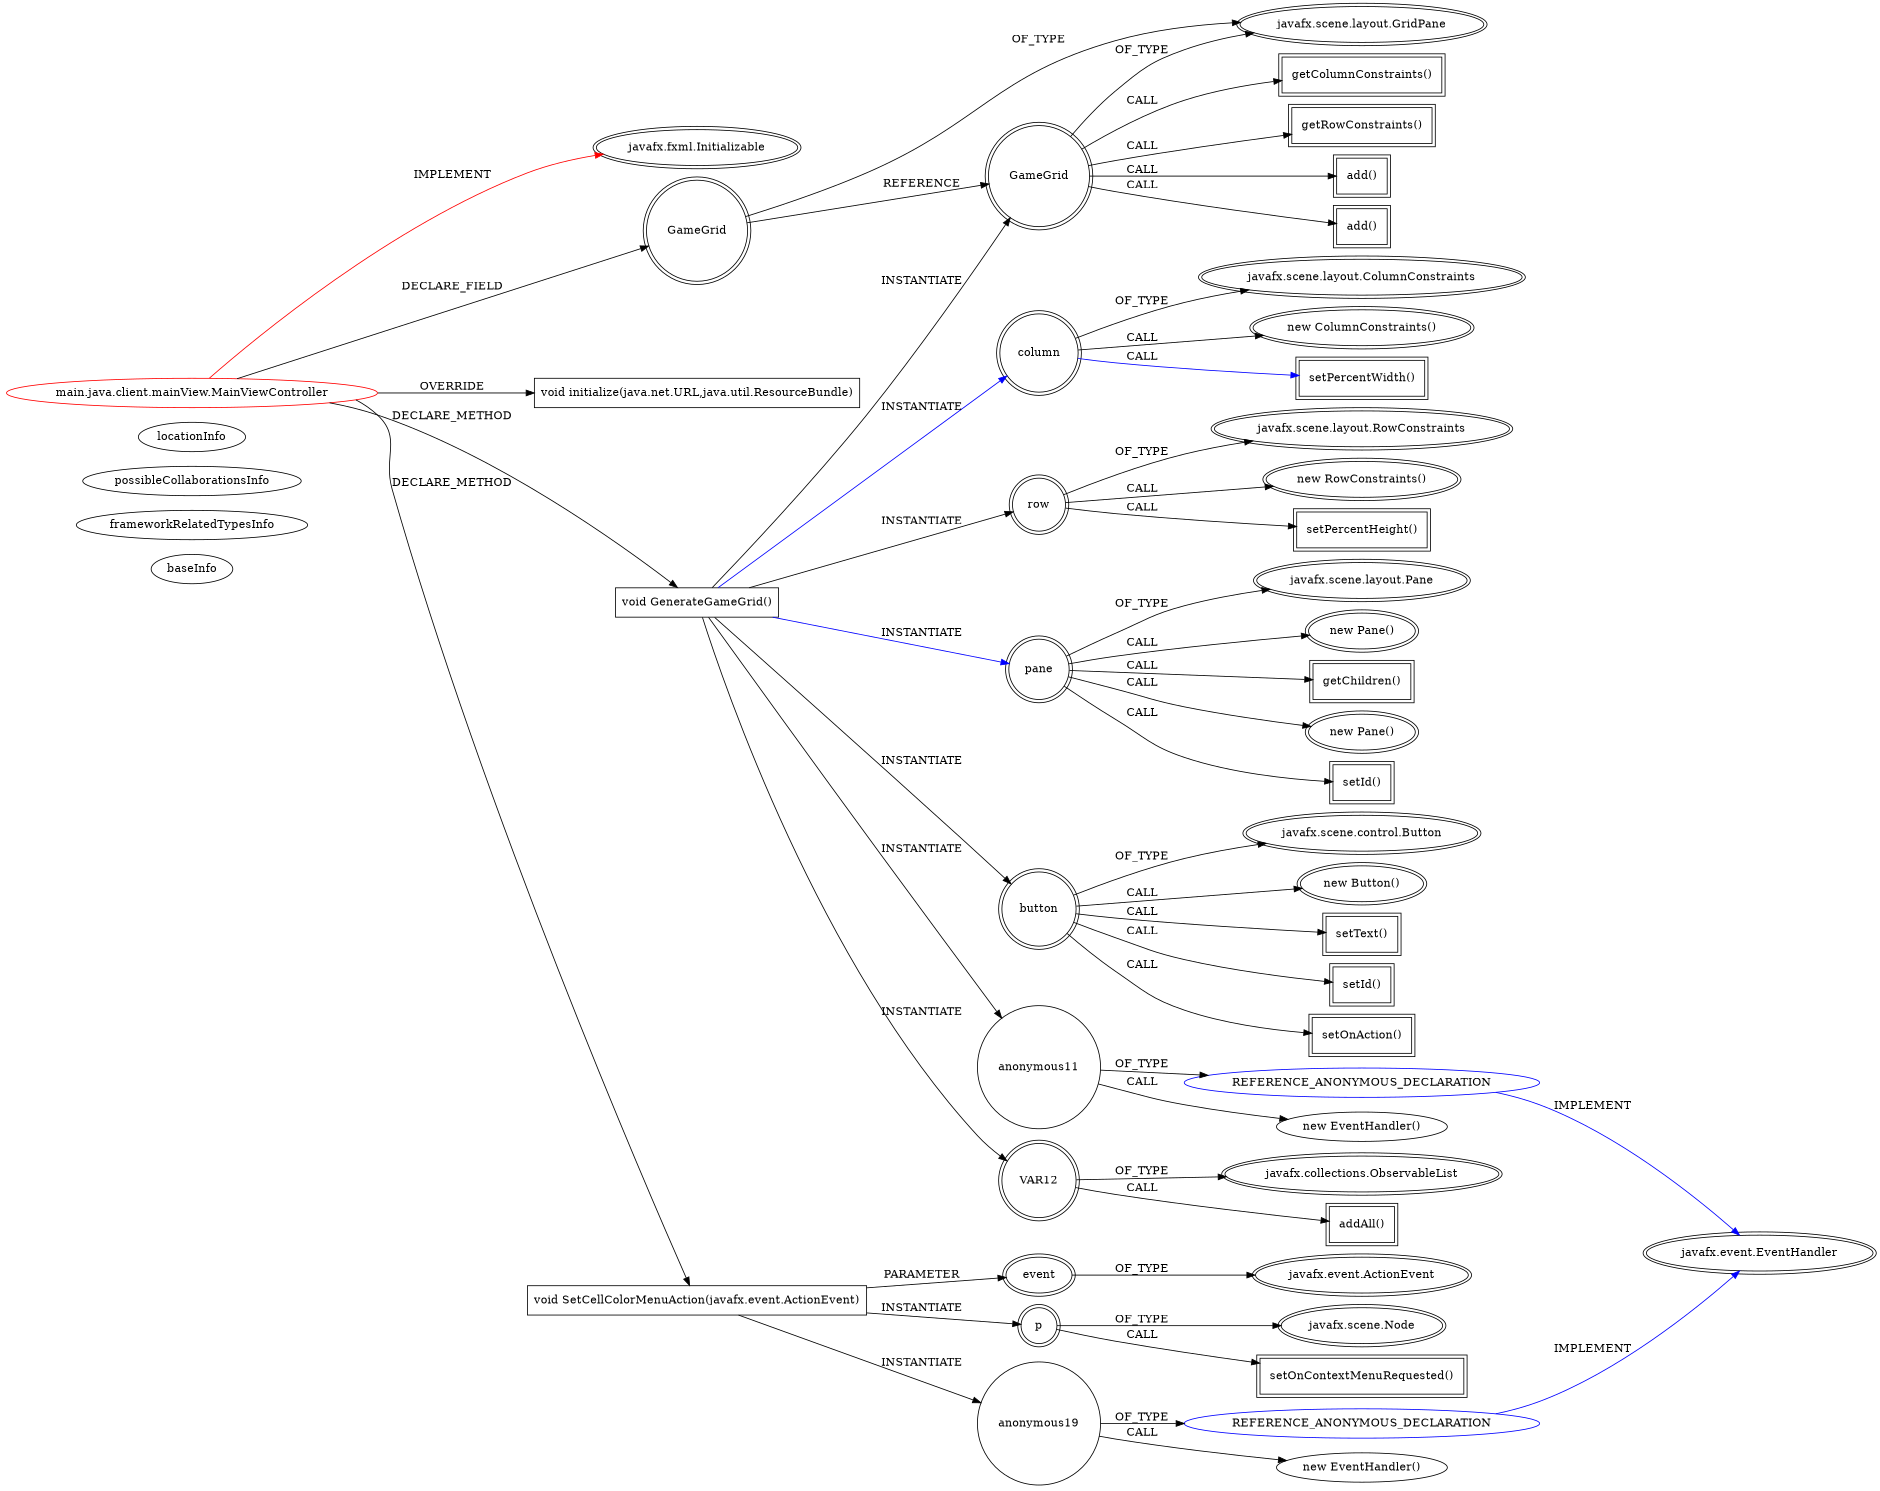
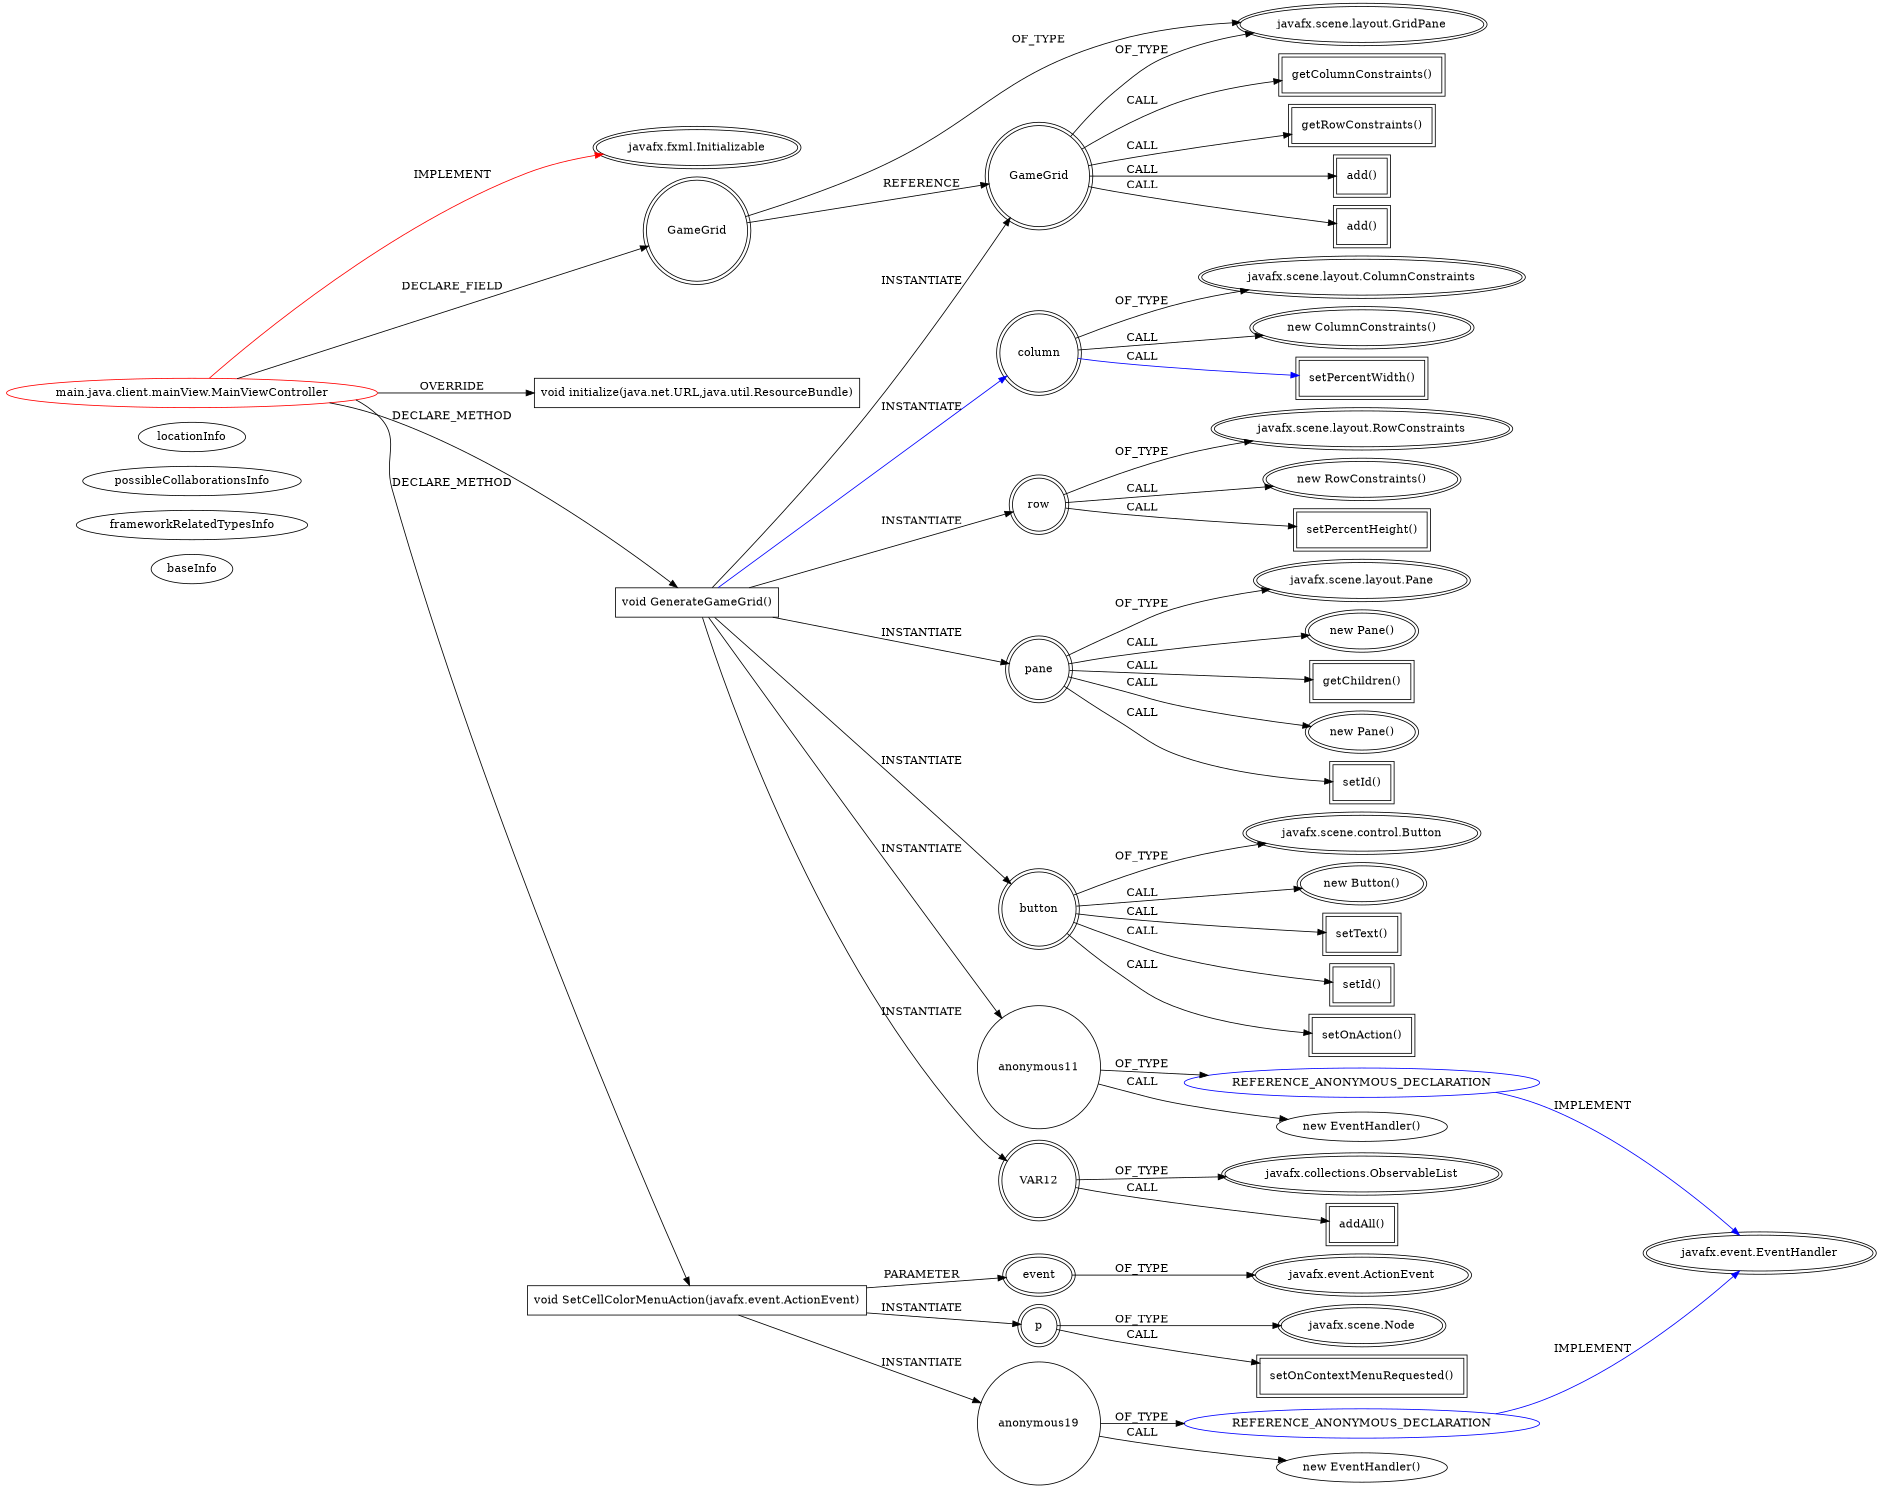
edge "void GenerateGameGrid()" -> "pane": color blue -> black
